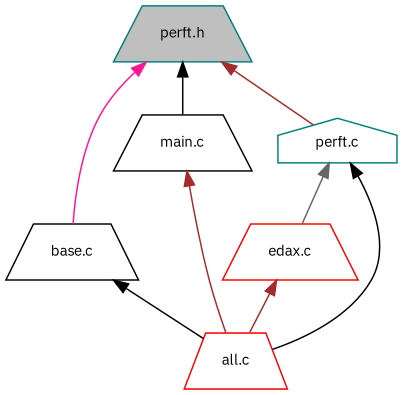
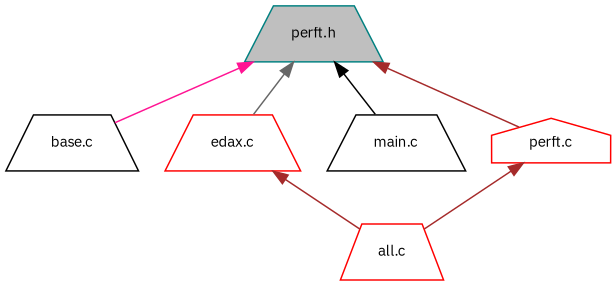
node "perft.c": color teal -> red
edge "edax.c" -> "perft.c": now "edax.c" -> "perft.h"
edge "all.c" -> "main.c": removed
edge "all.c" -> "perft.c": color black -> brown
edge "all.c" -> "base.c": removed
